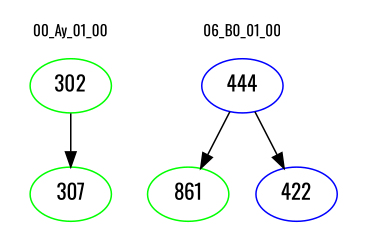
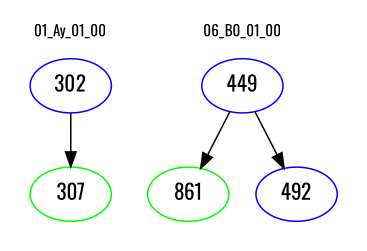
cluster "00_Ay_01_00": label "00_Ay_01_00" -> "01_Ay_01_00"
node "302": color green -> blue
node "444": label "444" -> "449"
node "422": label "422" -> "492"
